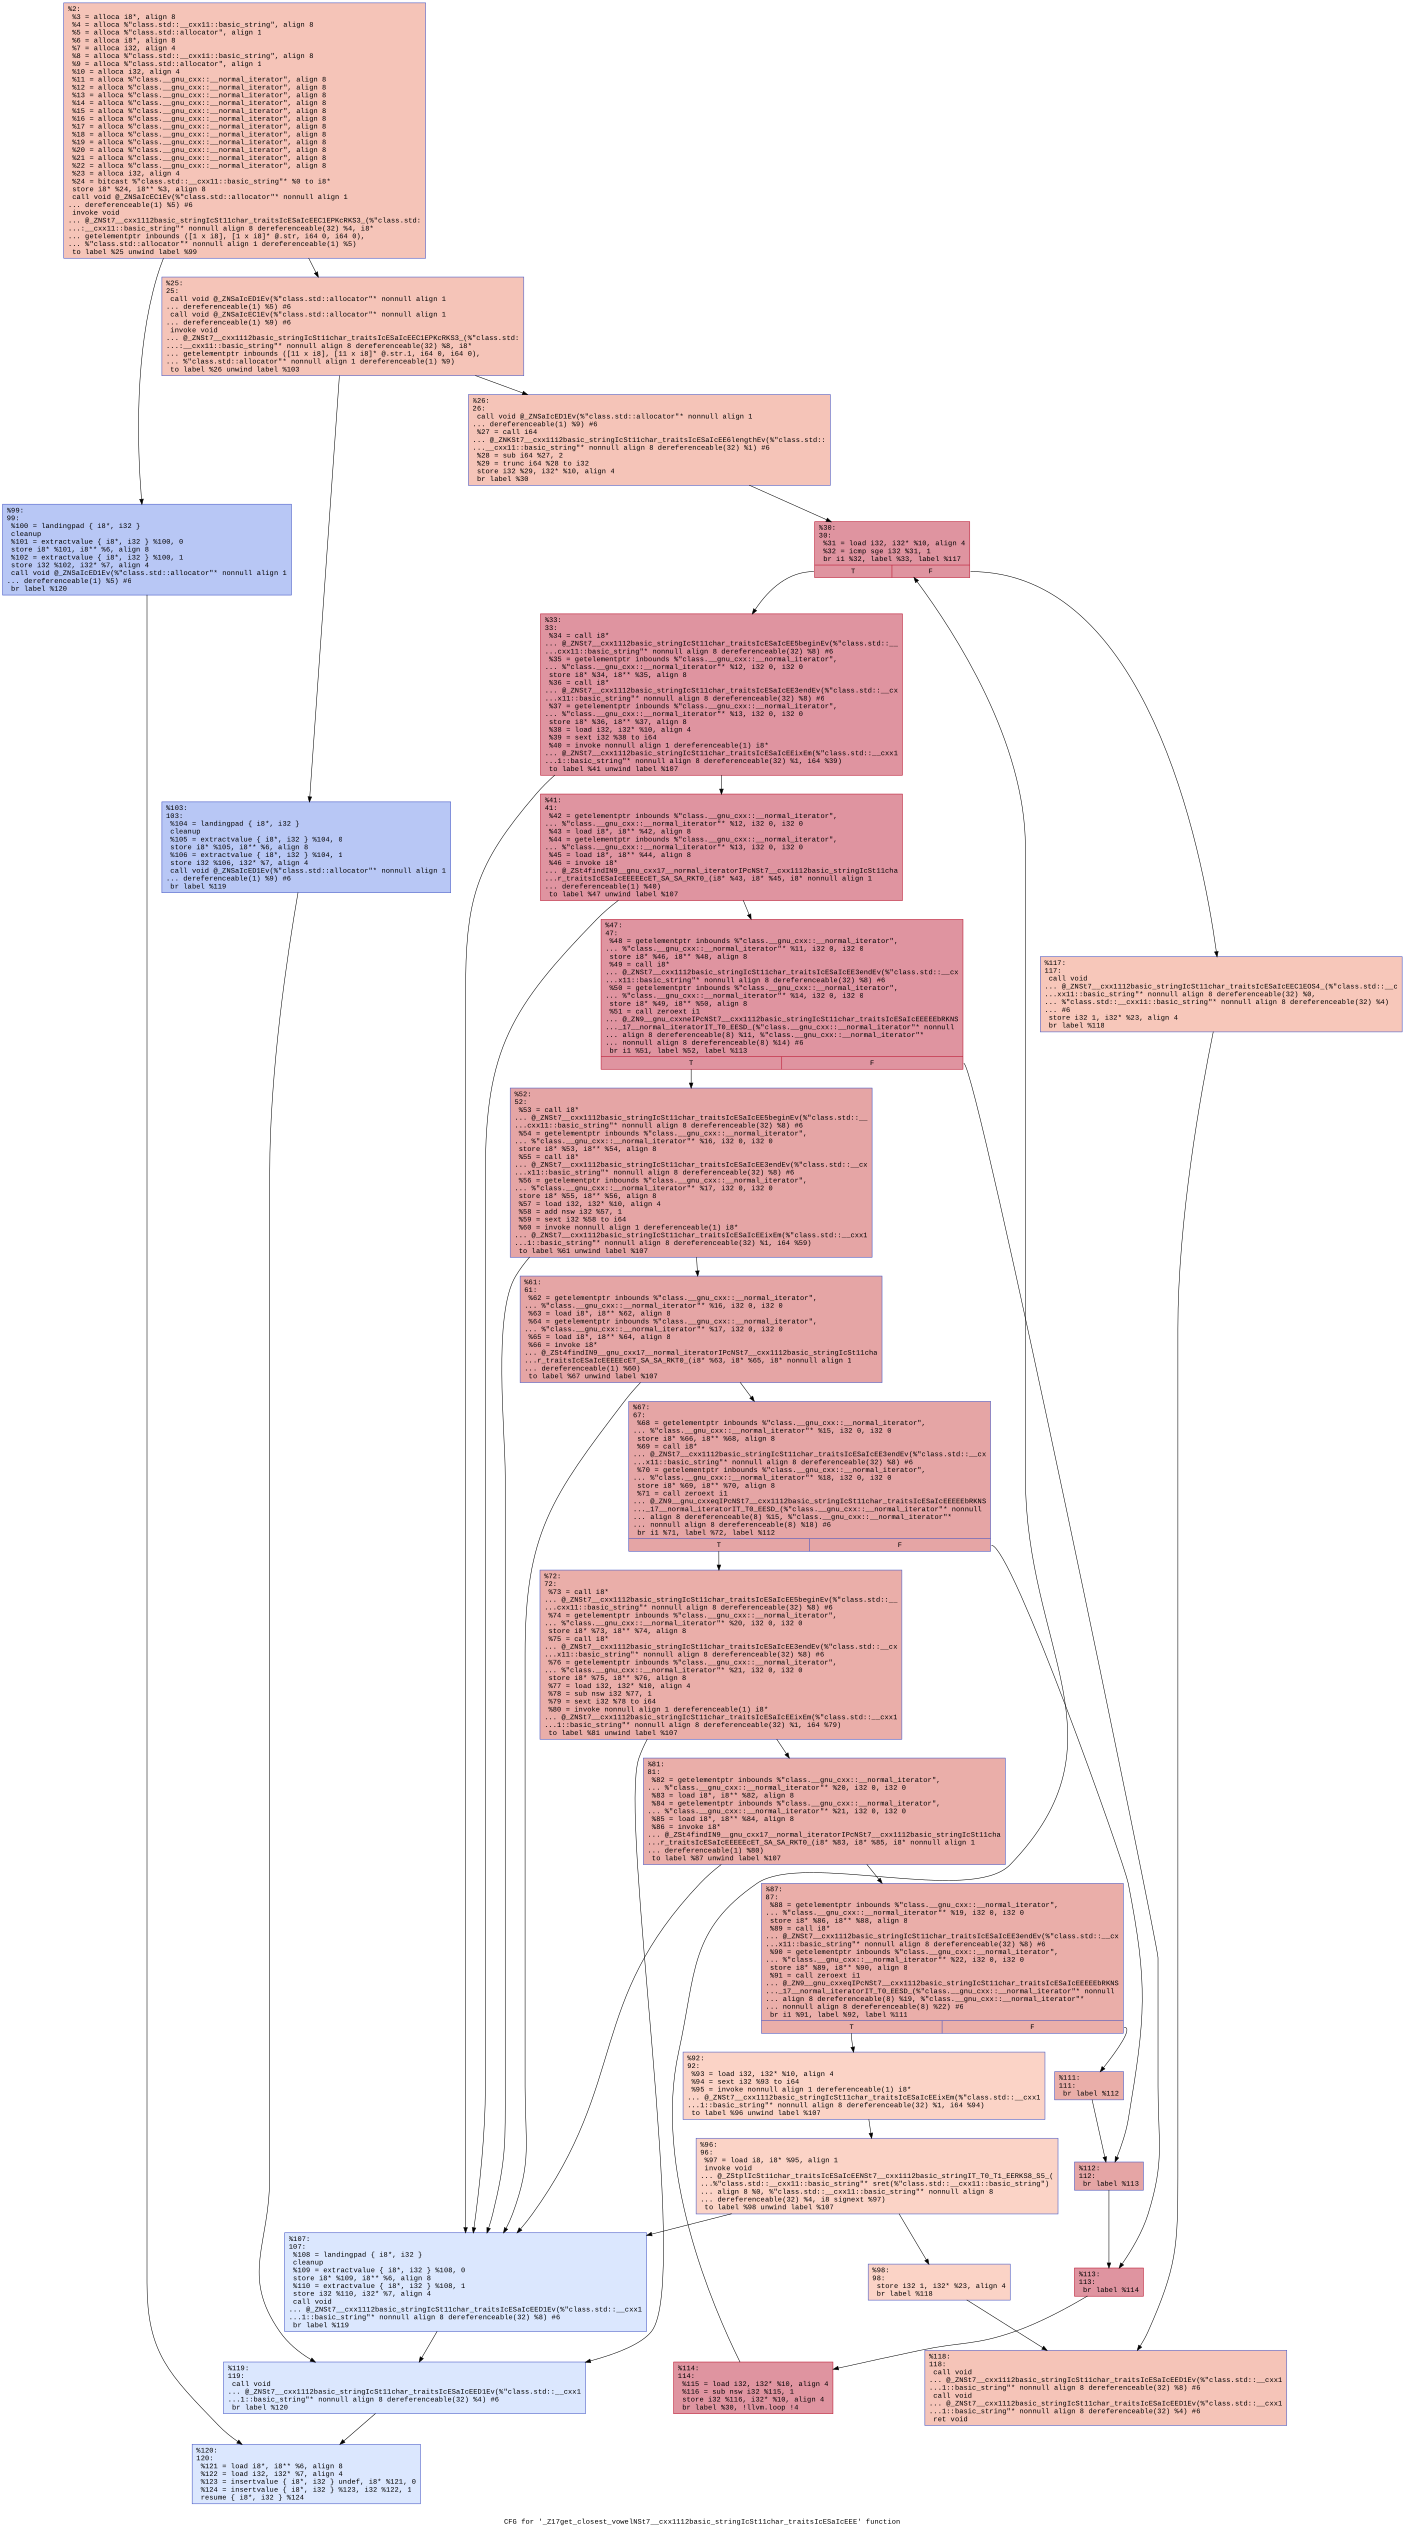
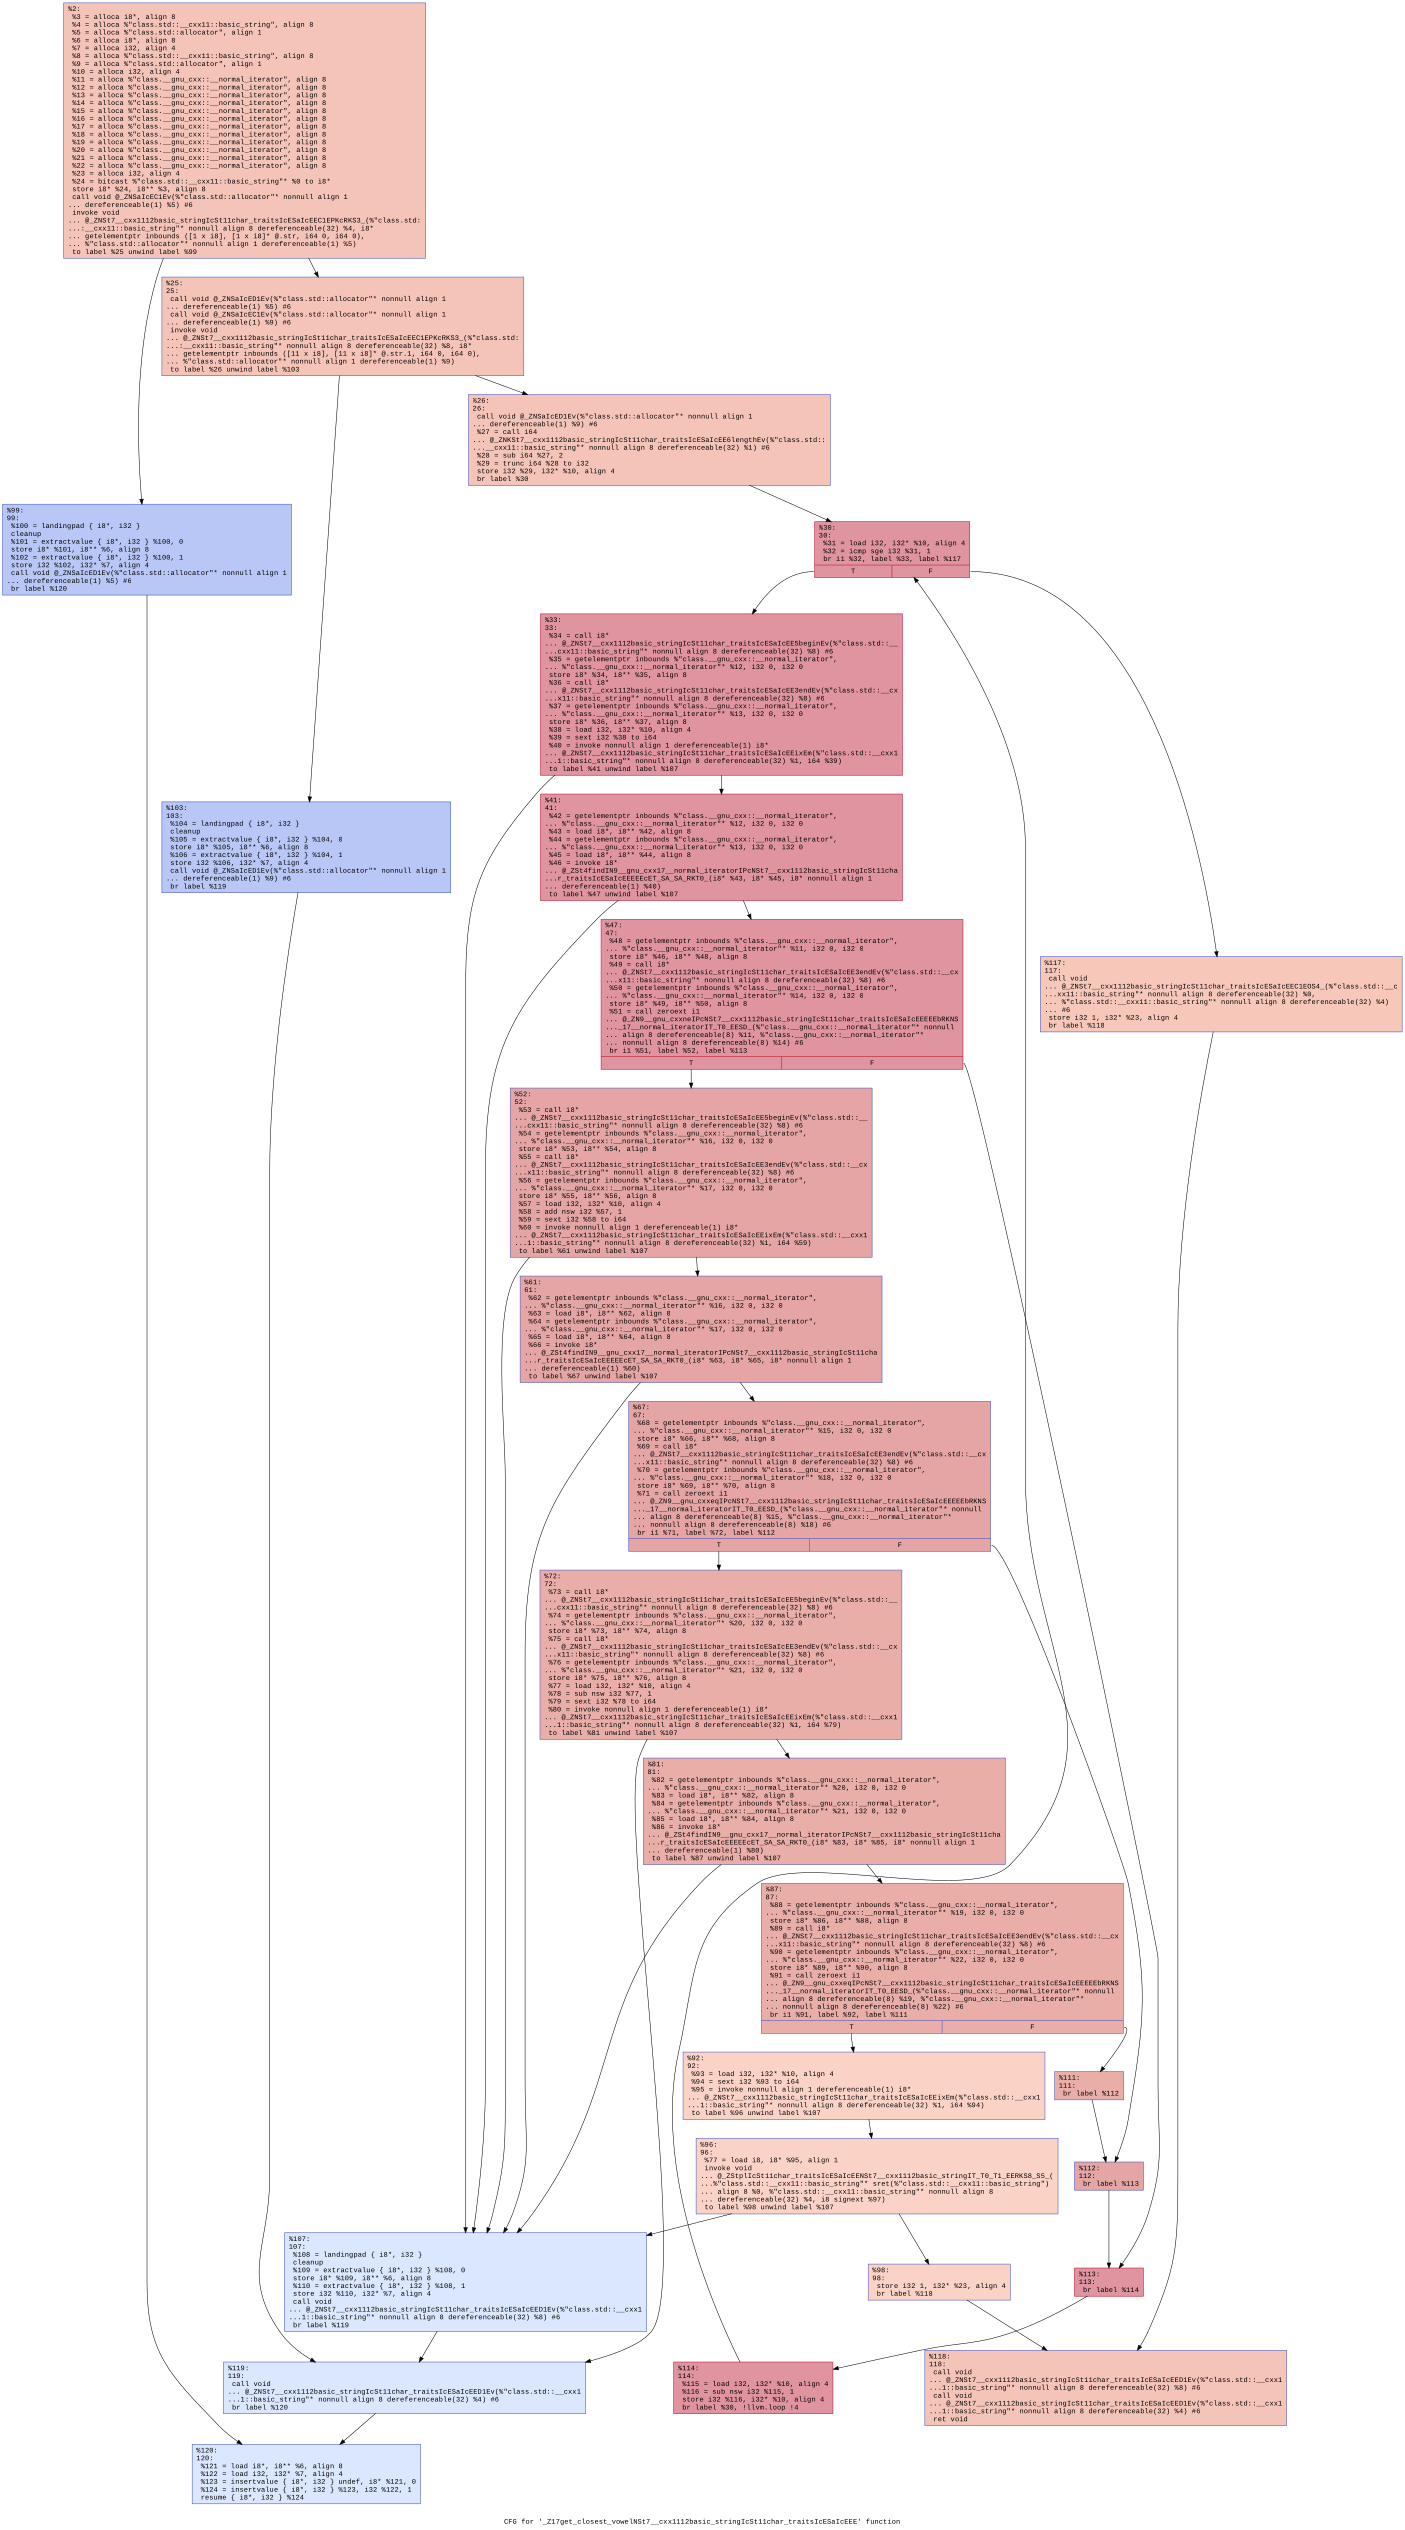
node "%96:": text "%97 = load i8, i8* %95, align 1" -> "%77 = load i8, i8* %95, align 1"
